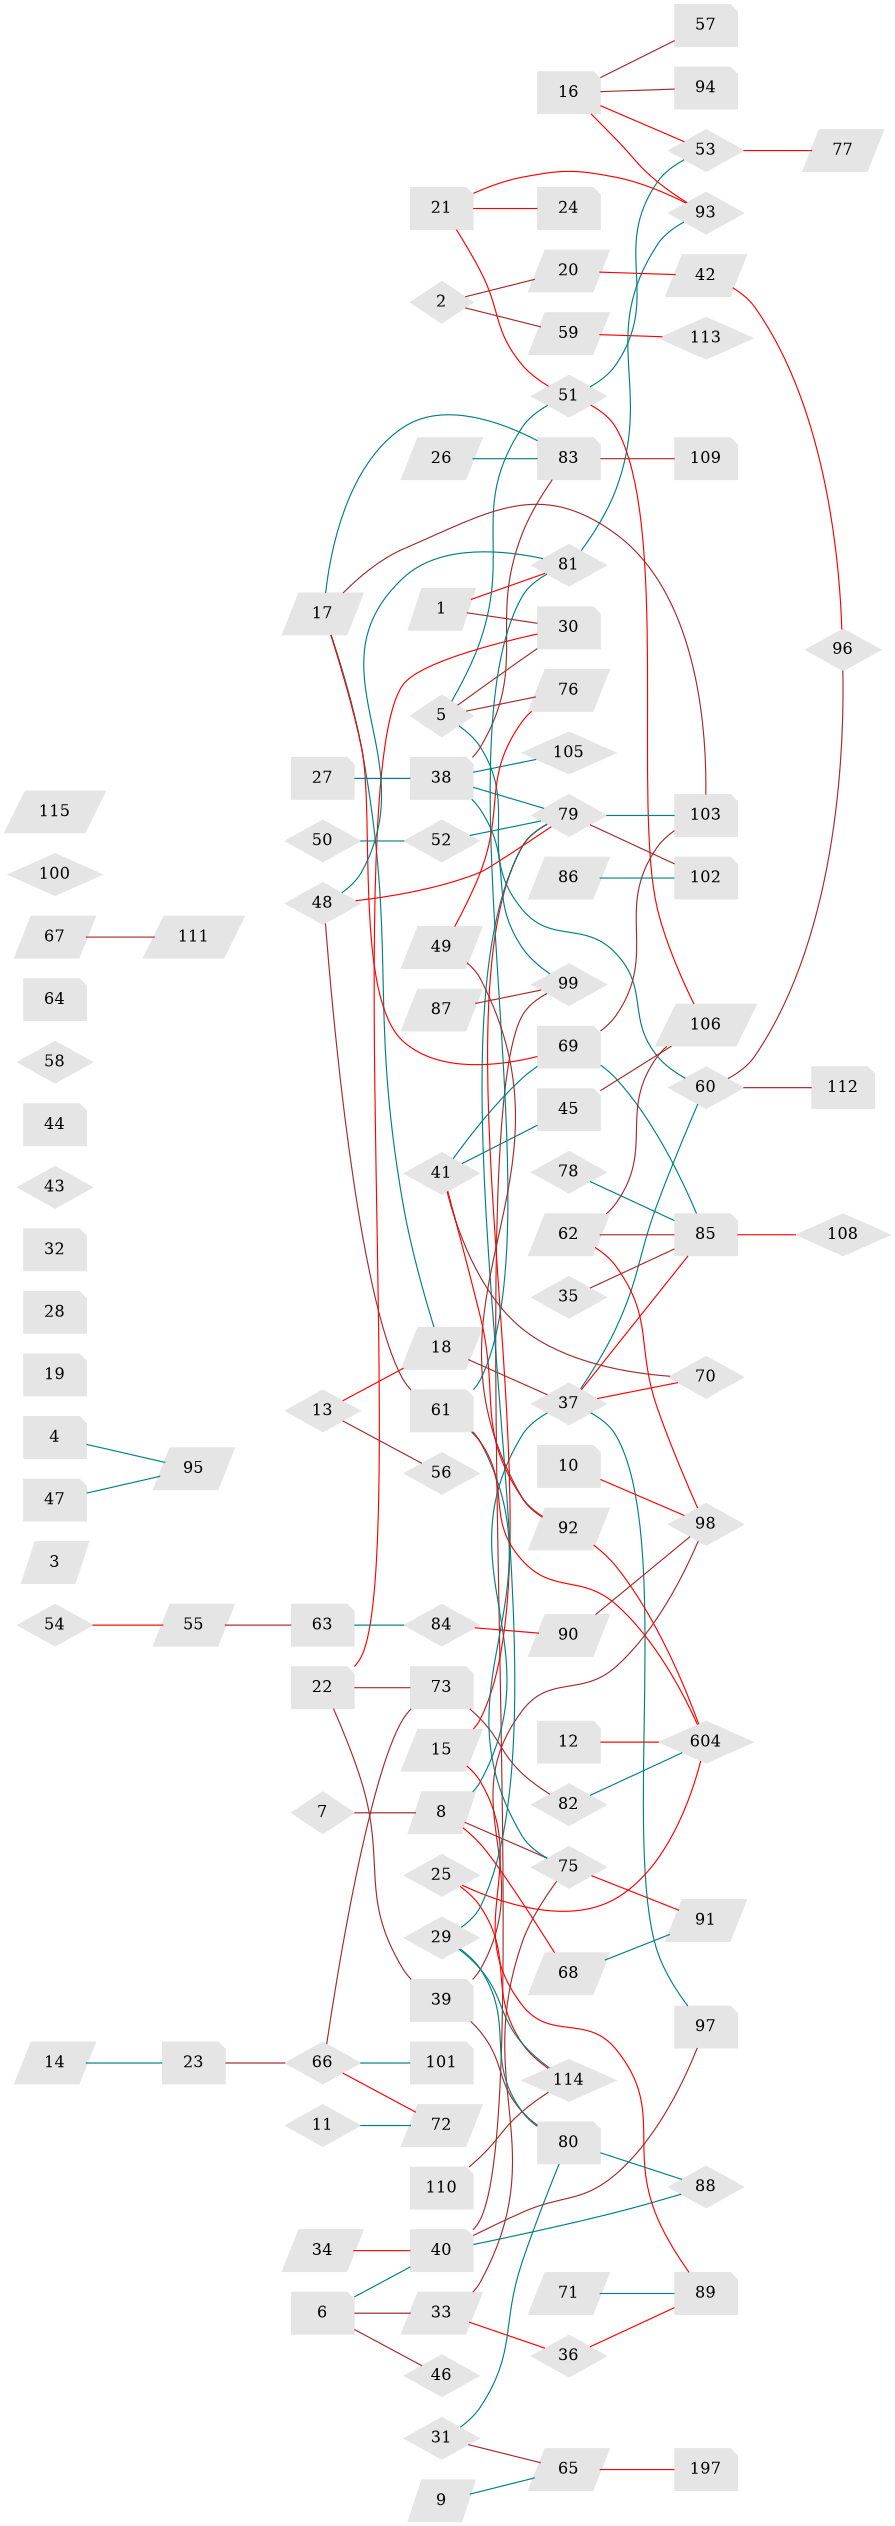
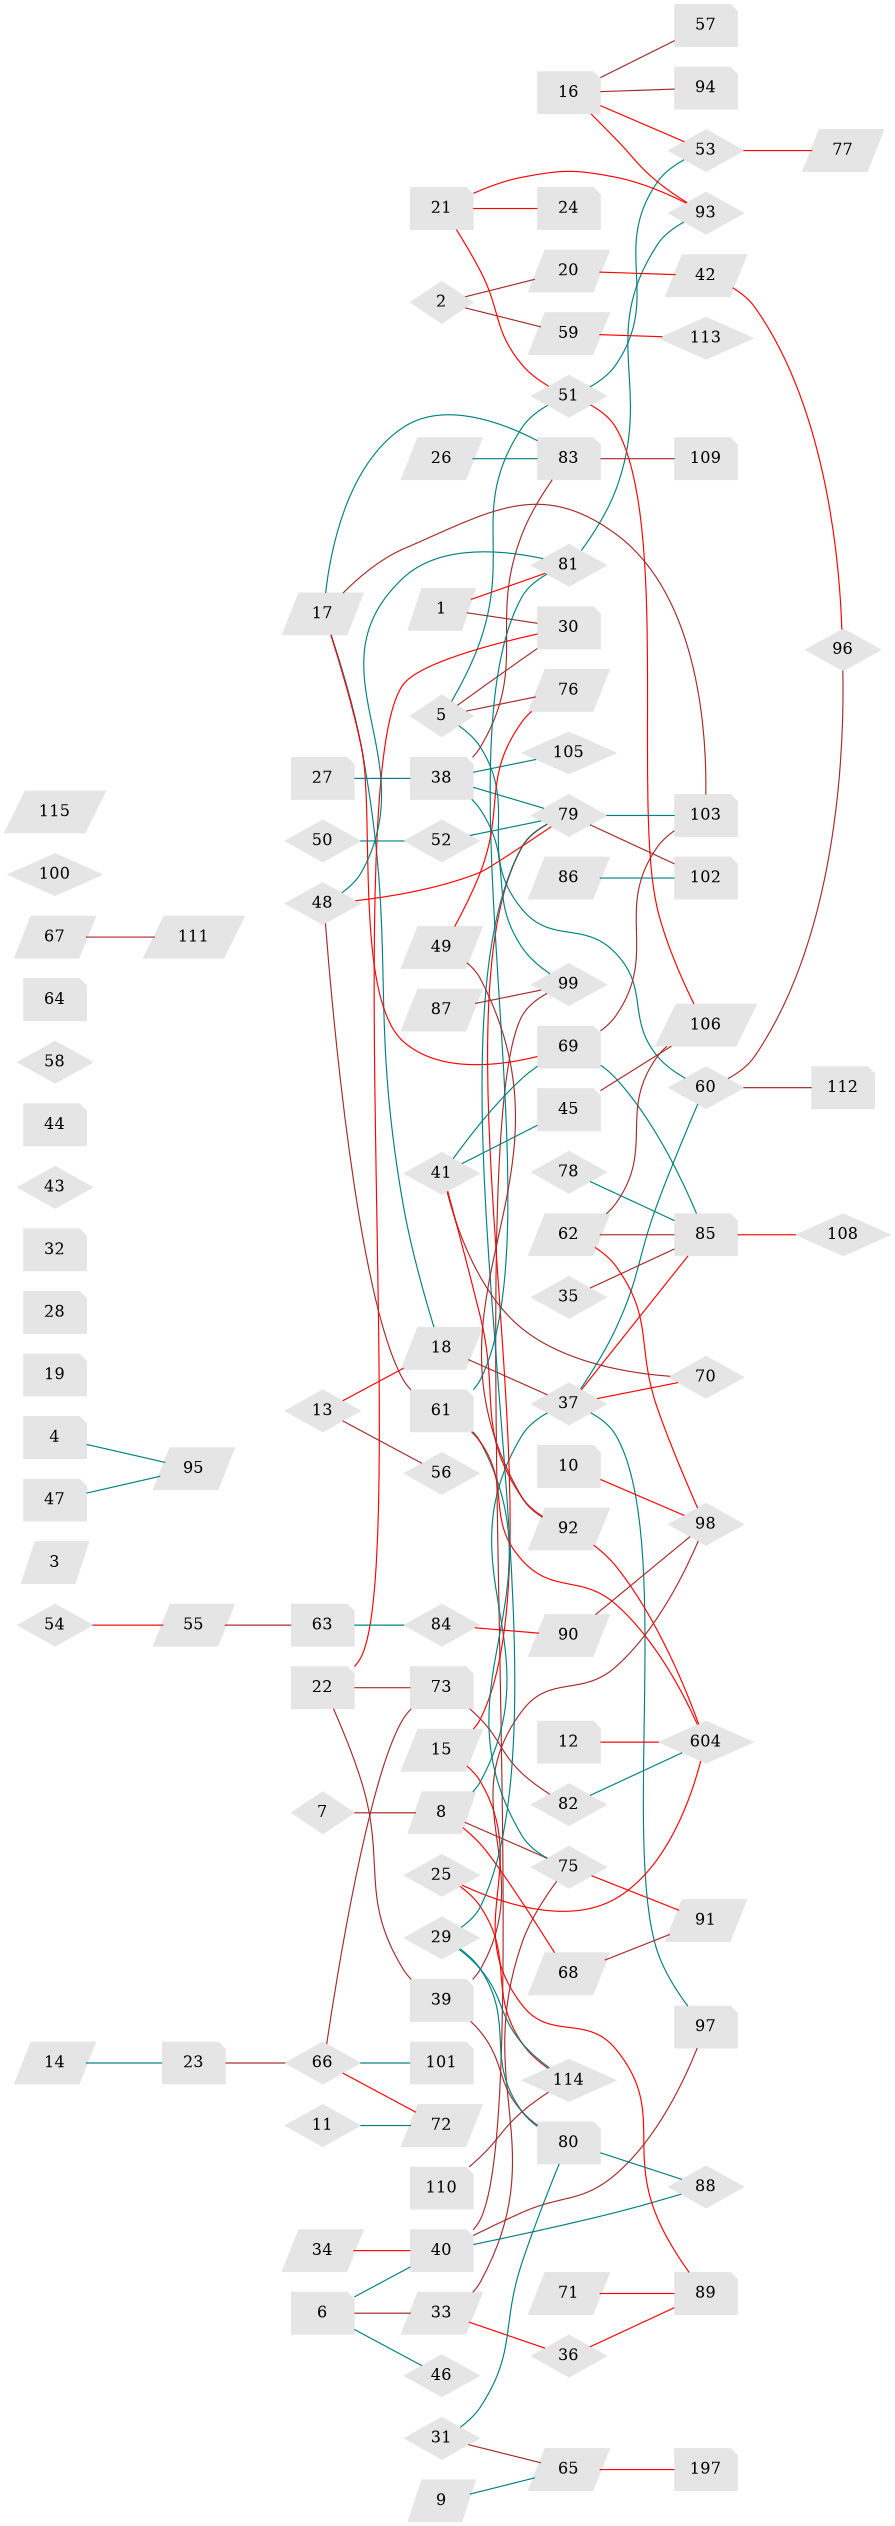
edge "91" -- "68": color teal -> brown
edge "71" -- "89": color teal -> red
edge "6" -- "46": color brown -> teal
